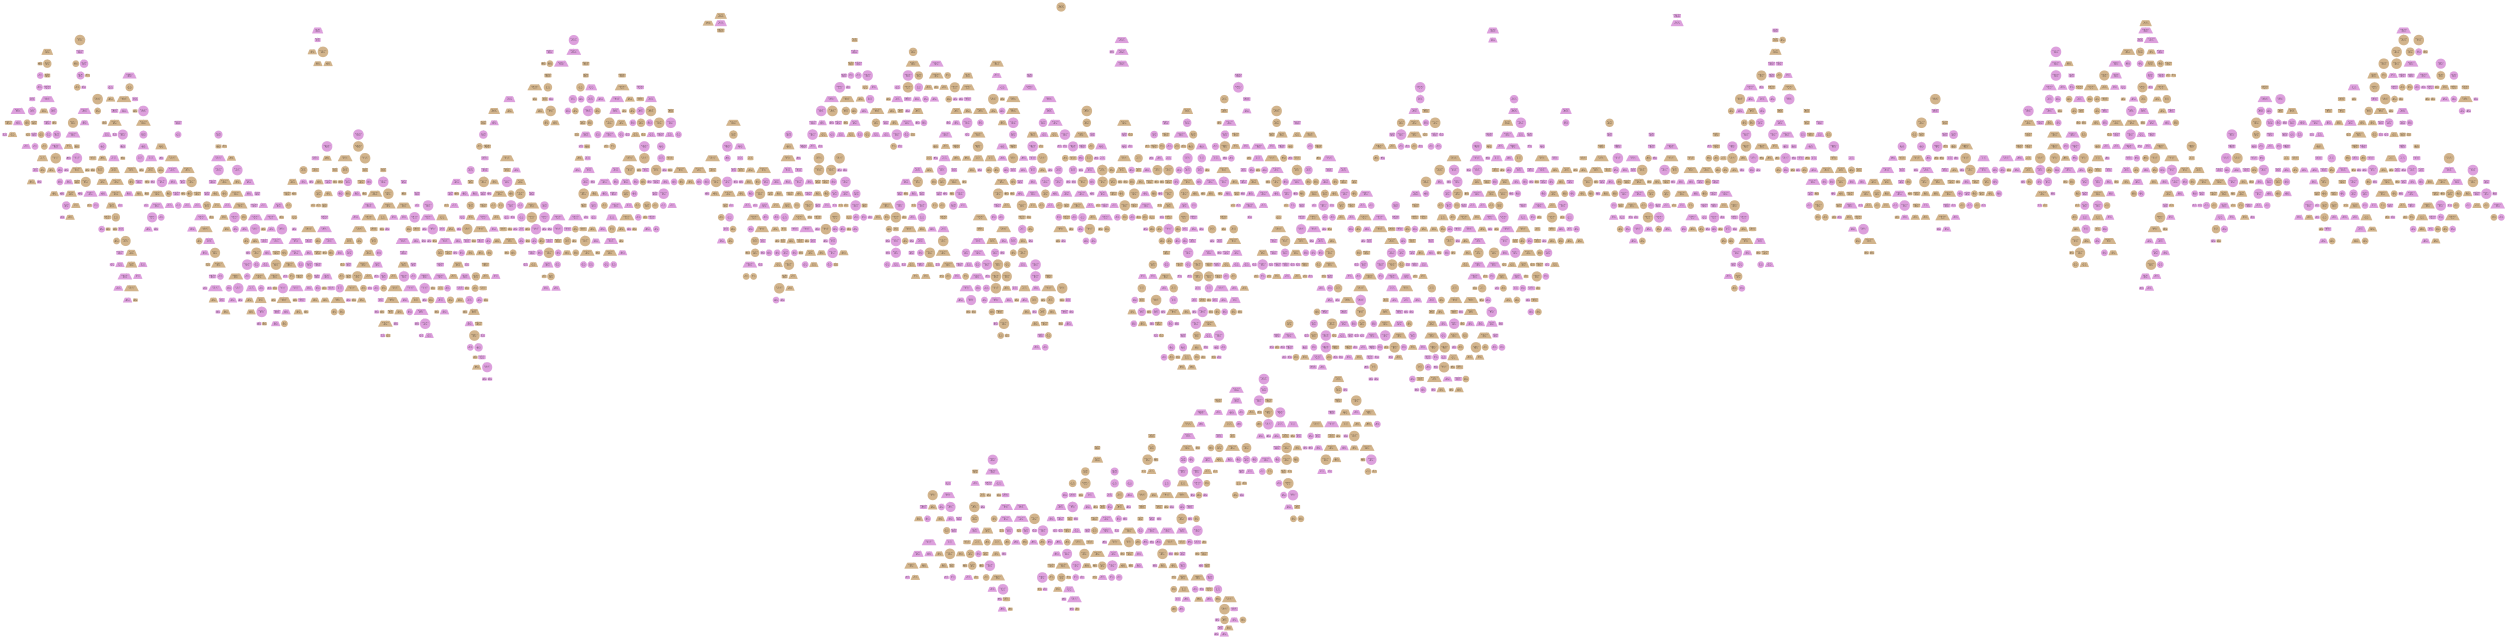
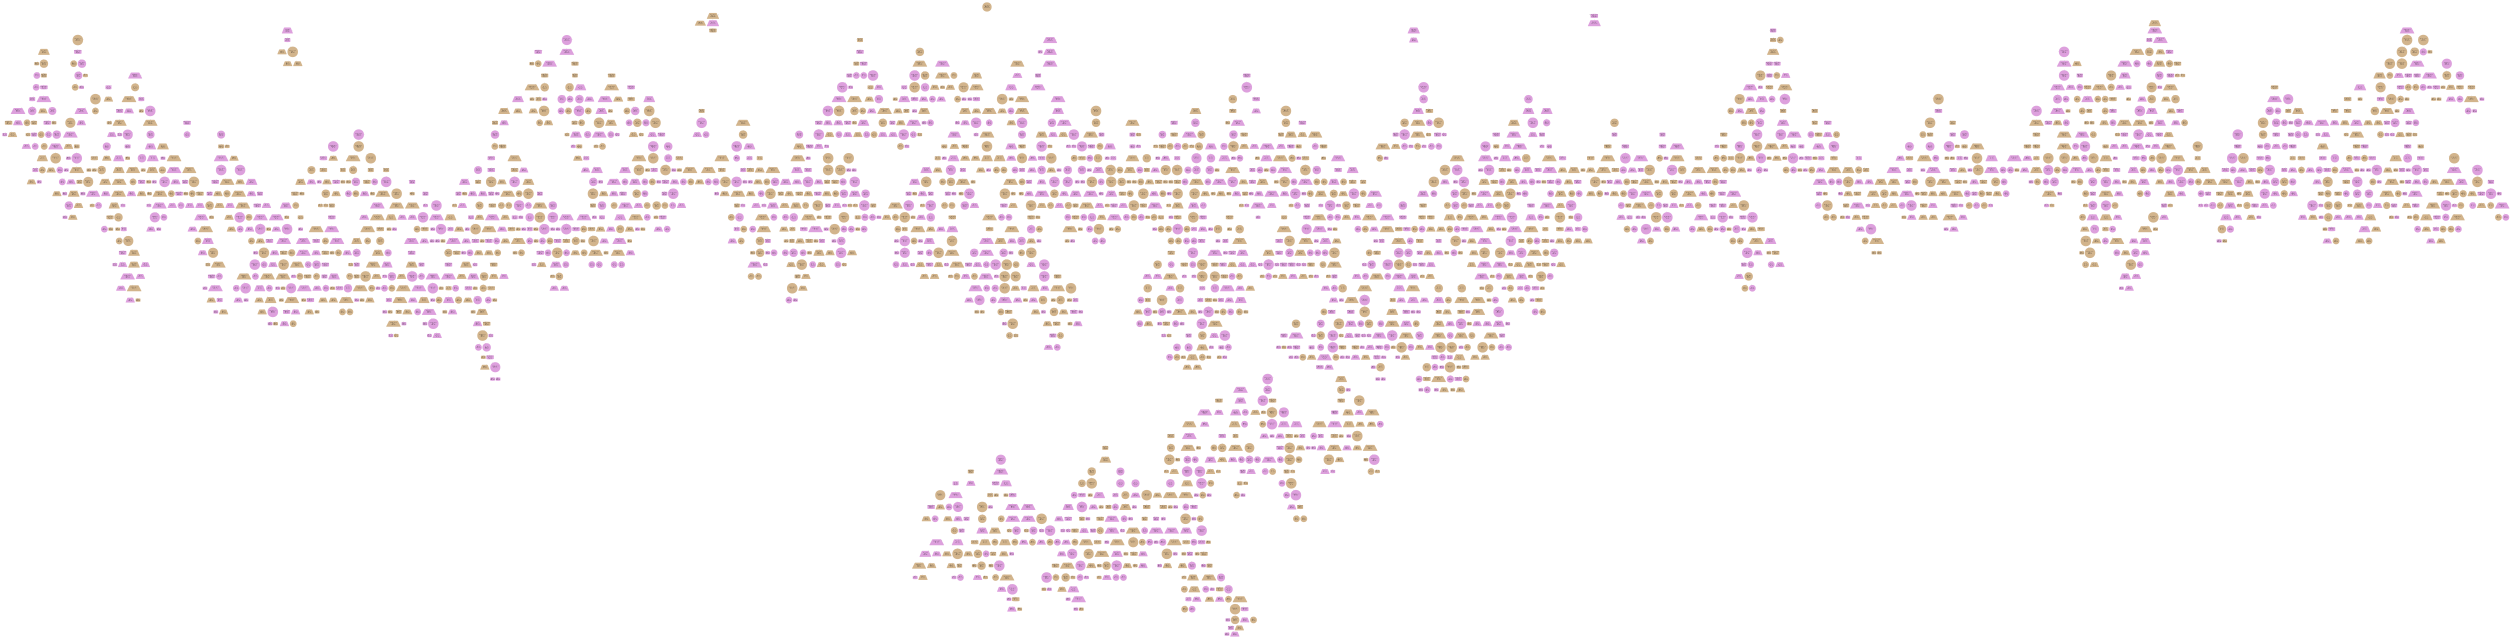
node "gini = 0.0 samples = 37 value = [37, 0] class = não": shape trapezium -> circle
node "gini = 0.0 samples = 22 value = [0, 22] class = sim": shape cylinder -> trapezium
node "gini = 0.0 samples = 24 value = [24, 0] class = não": added
node "gini = 0.0 samples = 81 value = [81, 0] class = não": shape trapezium -> circle
node "gini = 0.0 samples = 14 value = [14, 0] class = não": shape trapezium -> circle
